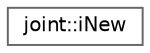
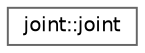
node "joint::iNew": label "joint::iNew" -> "joint::joint"
